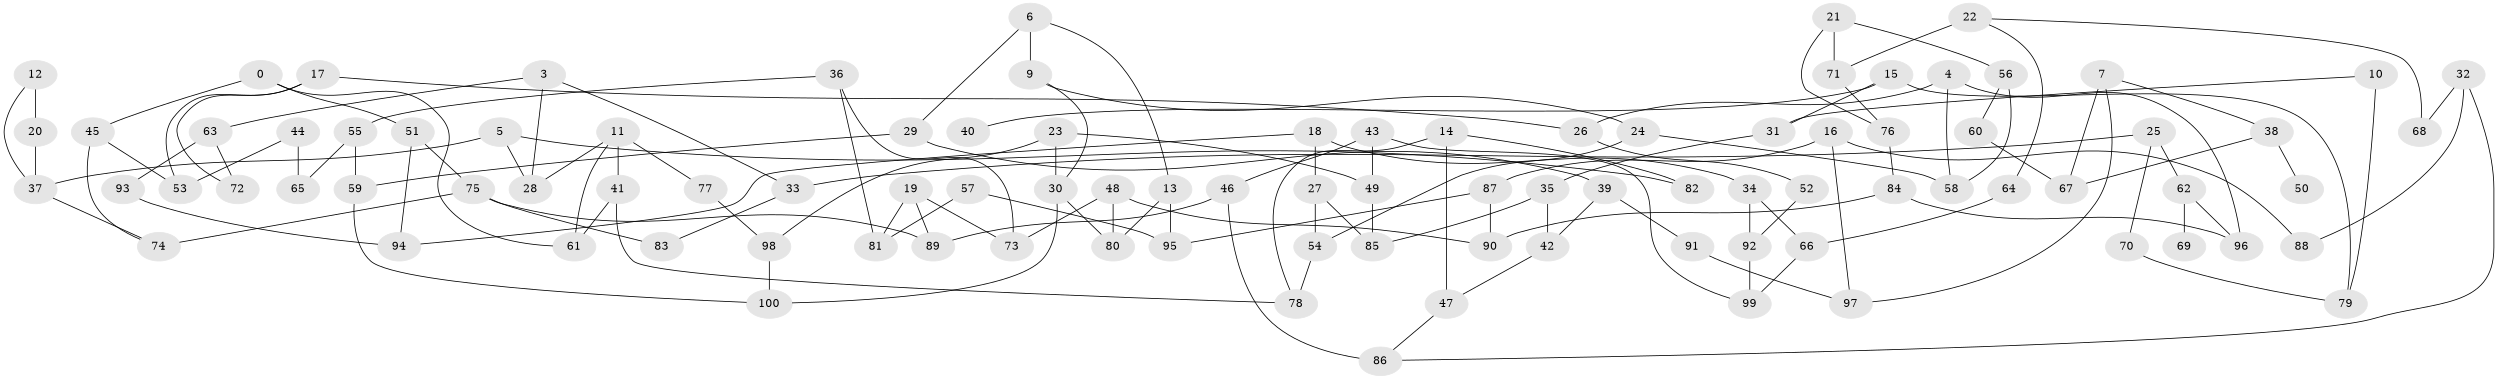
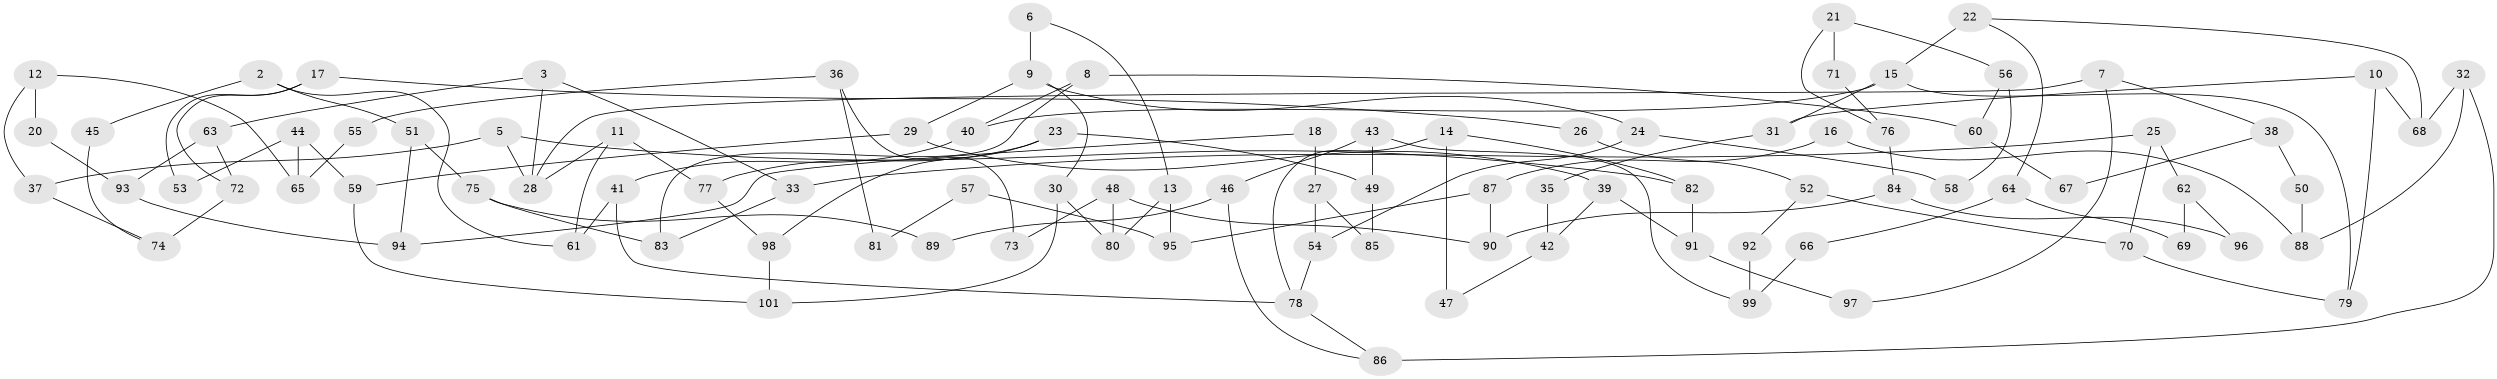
edge "22" -- "71": now "22" -- "15"
node "0": label "0" -> "2"
edge "6" -- "29": now "9" -- "29"
node "8": added
node "4": removed
edge "12" -- "65": added
edge "10" -- "68": added
edge "7" -- "67": now "7" -- "28"
edge "20" -- "37": now "20" -- "93"
edge "45" -- "53": removed
edge "23" -- "30": now "23" -- "77"
edge "55" -- "59": now "44" -- "59"
edge "11" -- "41": now "40" -- "41"
node "19": removed
node "34": removed
edge "75" -- "74": now "72" -- "74"
edge "82" -- "91": added
edge "16" -- "97": removed
edge "50" -- "88": added
edge "35" -- "85": removed
edge "52" -- "70": added
edge "64" -- "69": added
node "100": label "100" -> "101"
edge "47" -- "86": now "78" -- "86"
